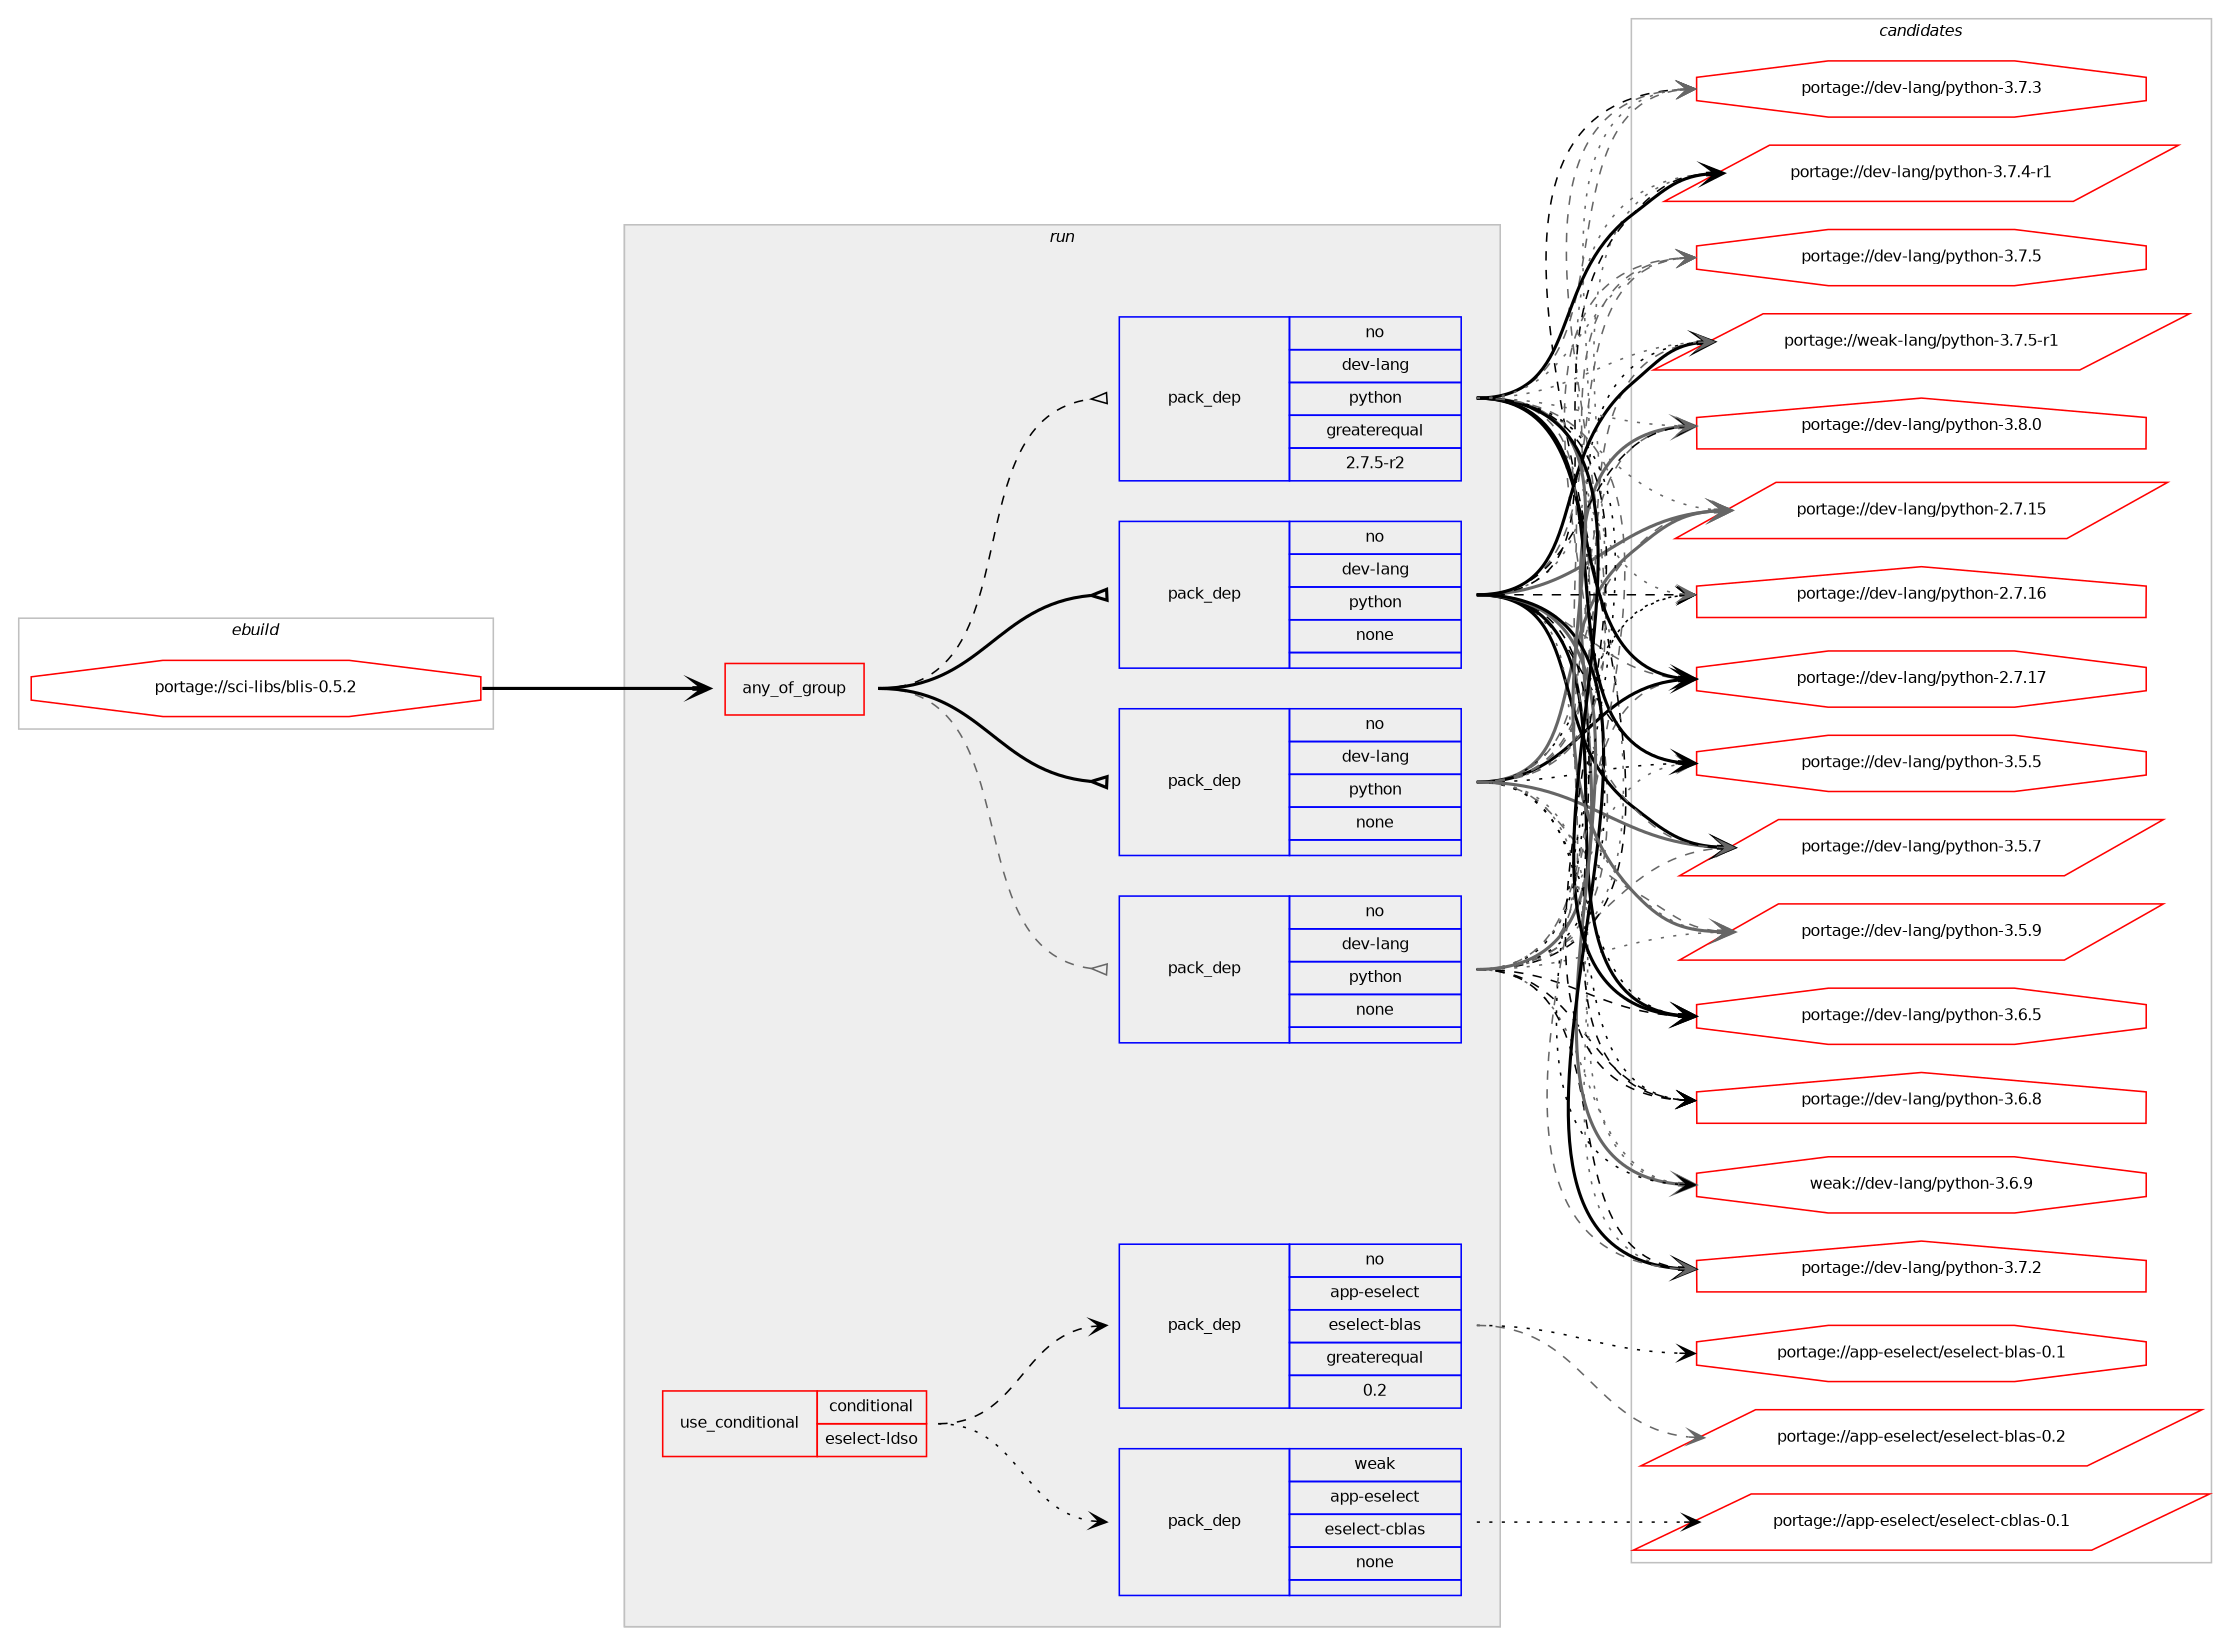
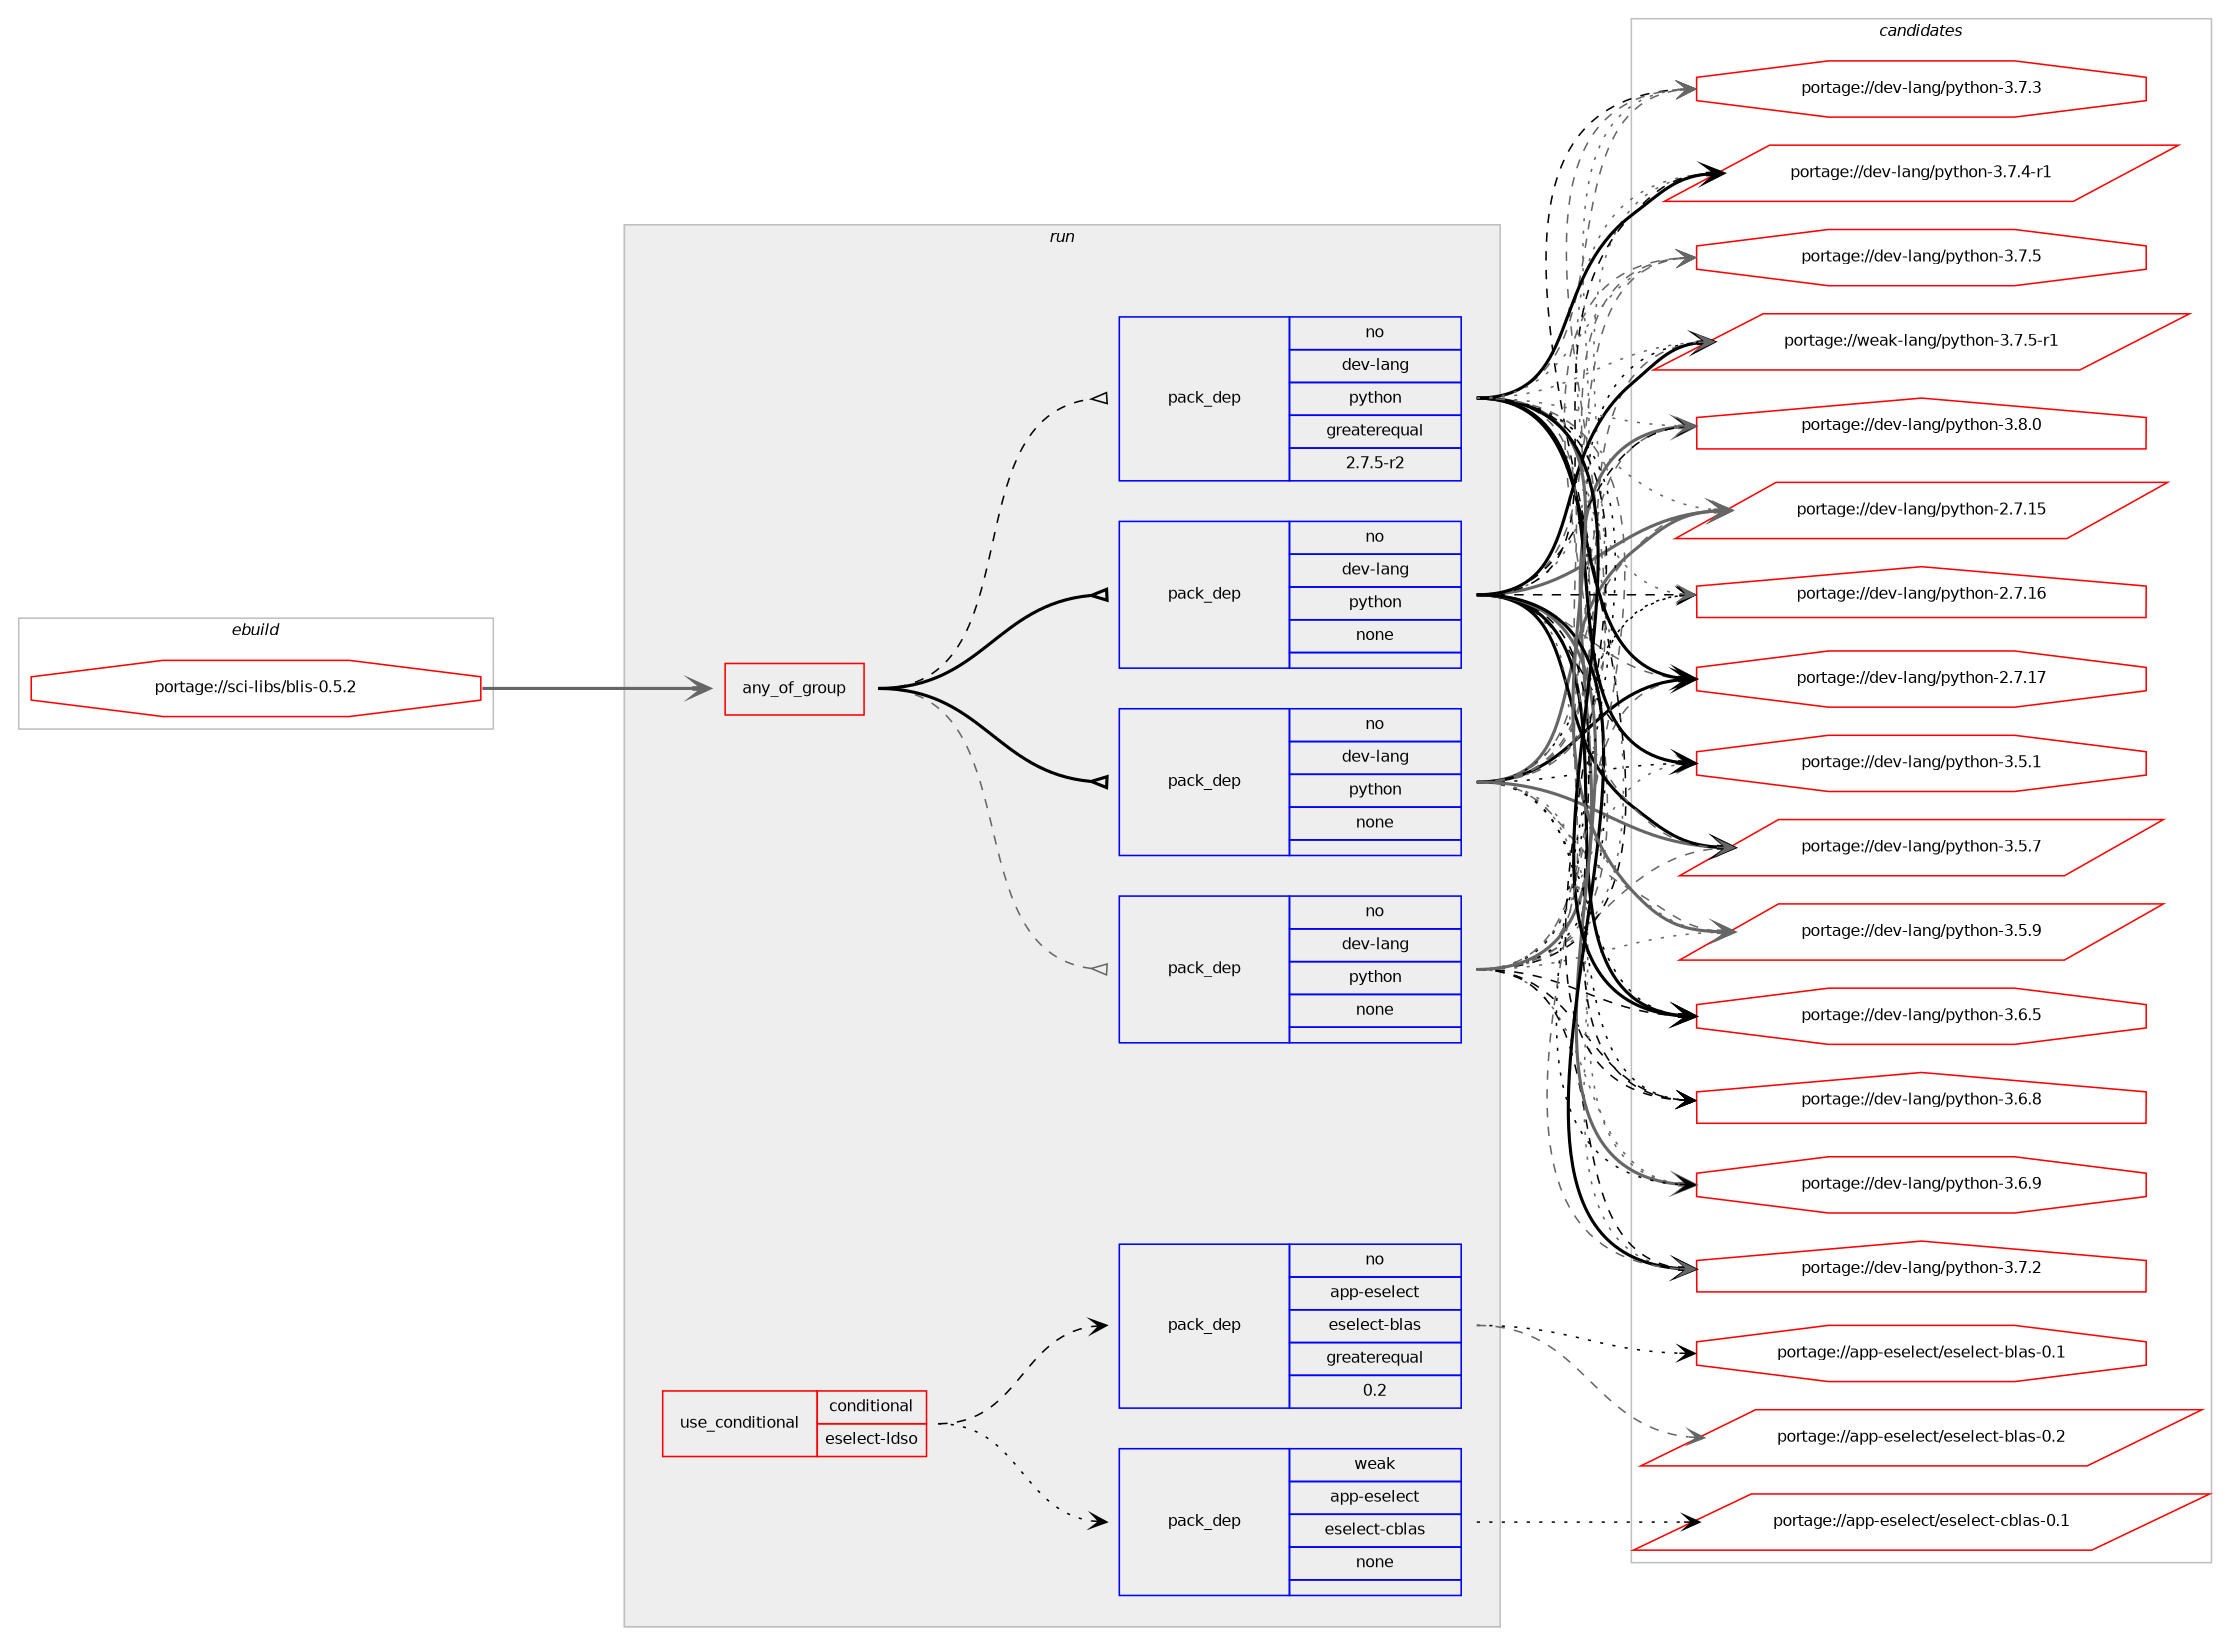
edge "portage://sci-libs/blis-0.5.2" -> "any_of_group": color black -> gray40
node "portage://dev-lang/python-3.5.5": label "portage://dev-lang/python-3.5.5" -> "portage://dev-lang/python-3.5.1"
node "weak://dev-lang/python-3.6.9": label "weak://dev-lang/python-3.6.9" -> "portage://dev-lang/python-3.6.9"
